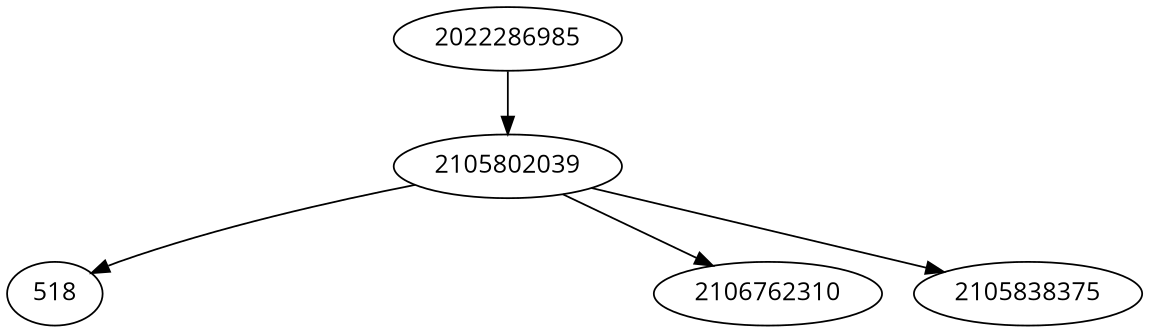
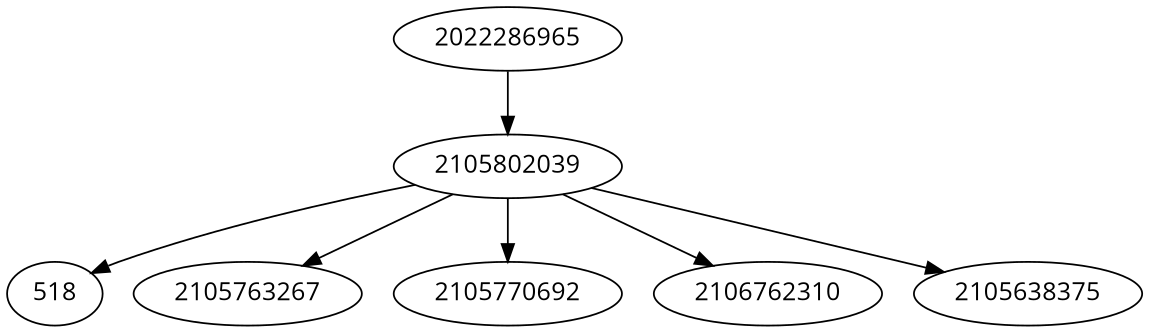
node "2022286985": label "2022286985" -> "2022286965"
node "2105763267": added
node "2105770692": added
node "2105838375": label "2105838375" -> "2105638375"
